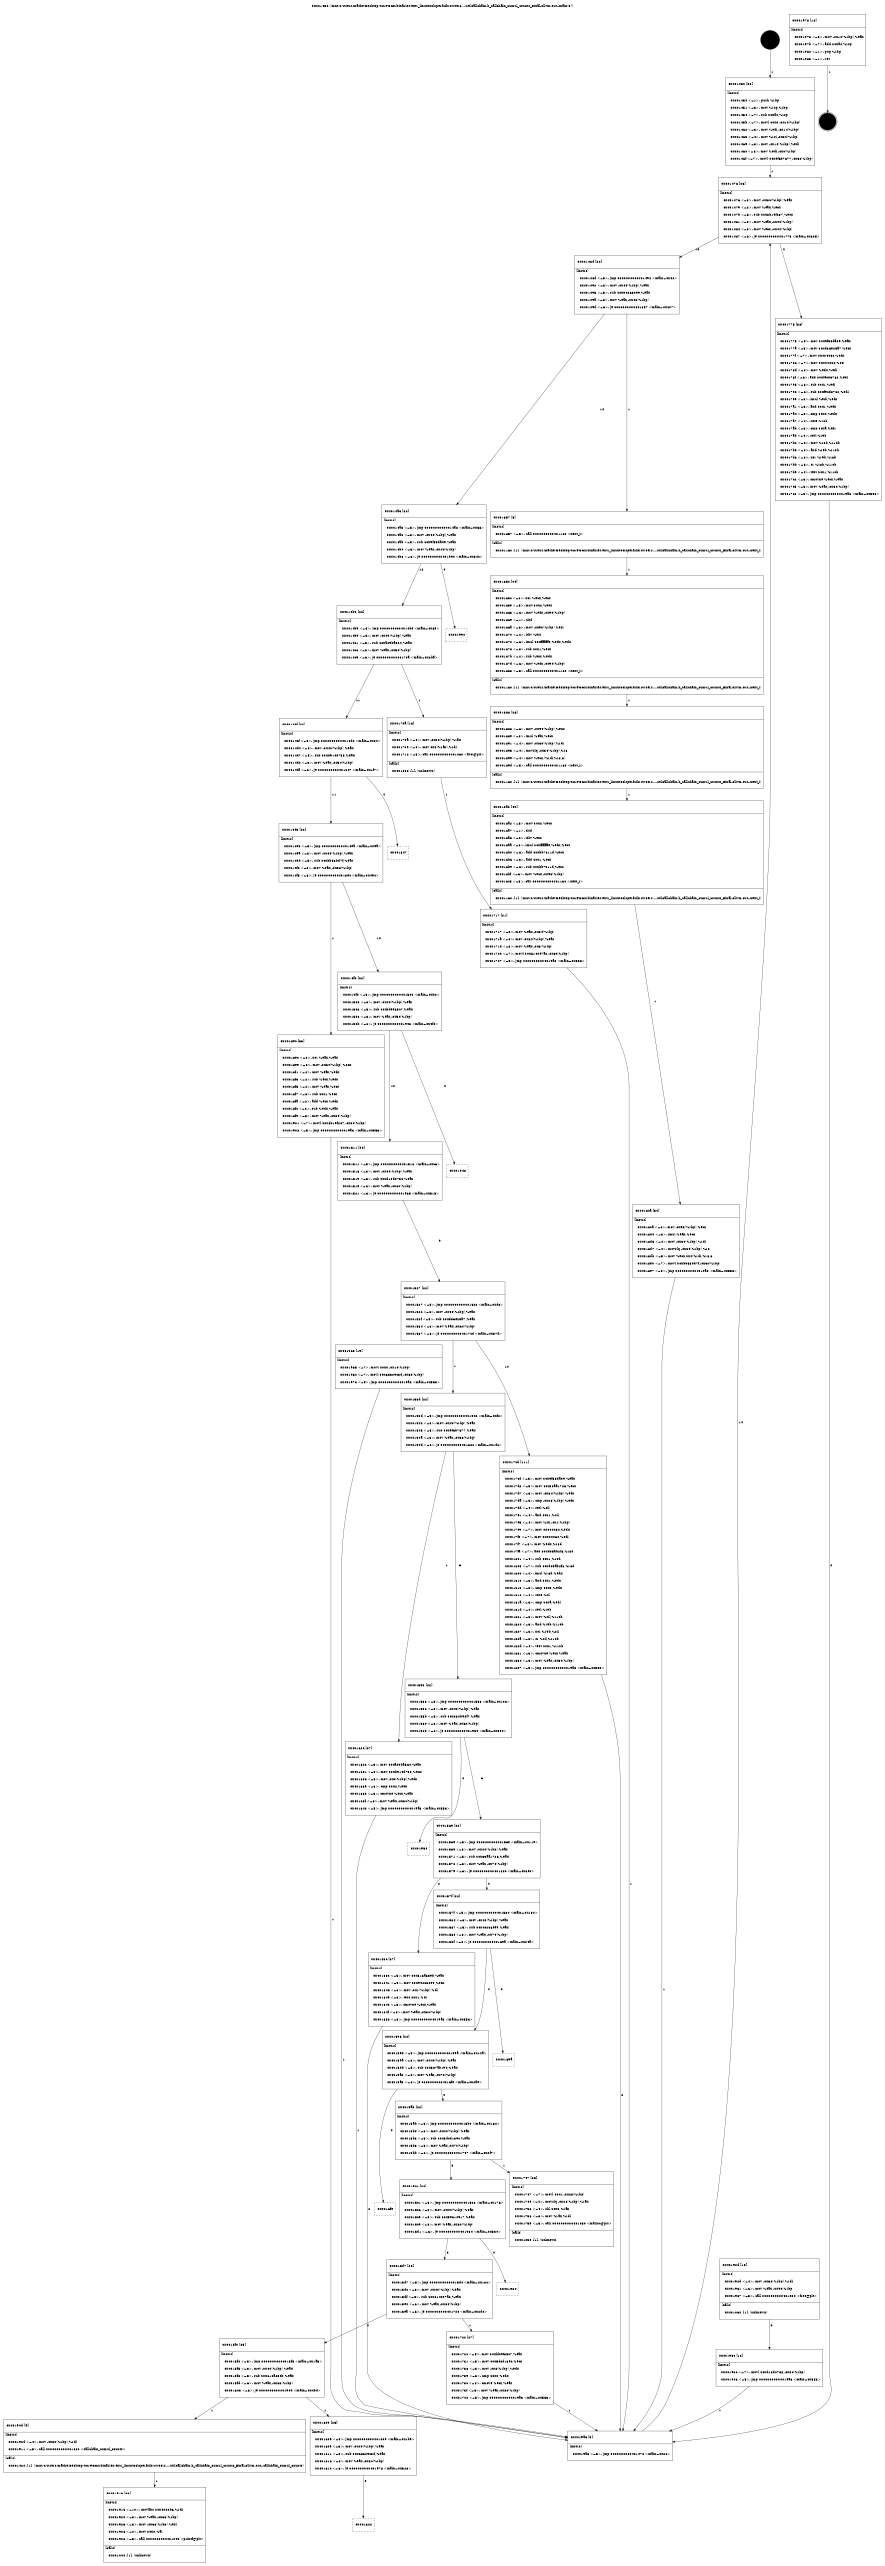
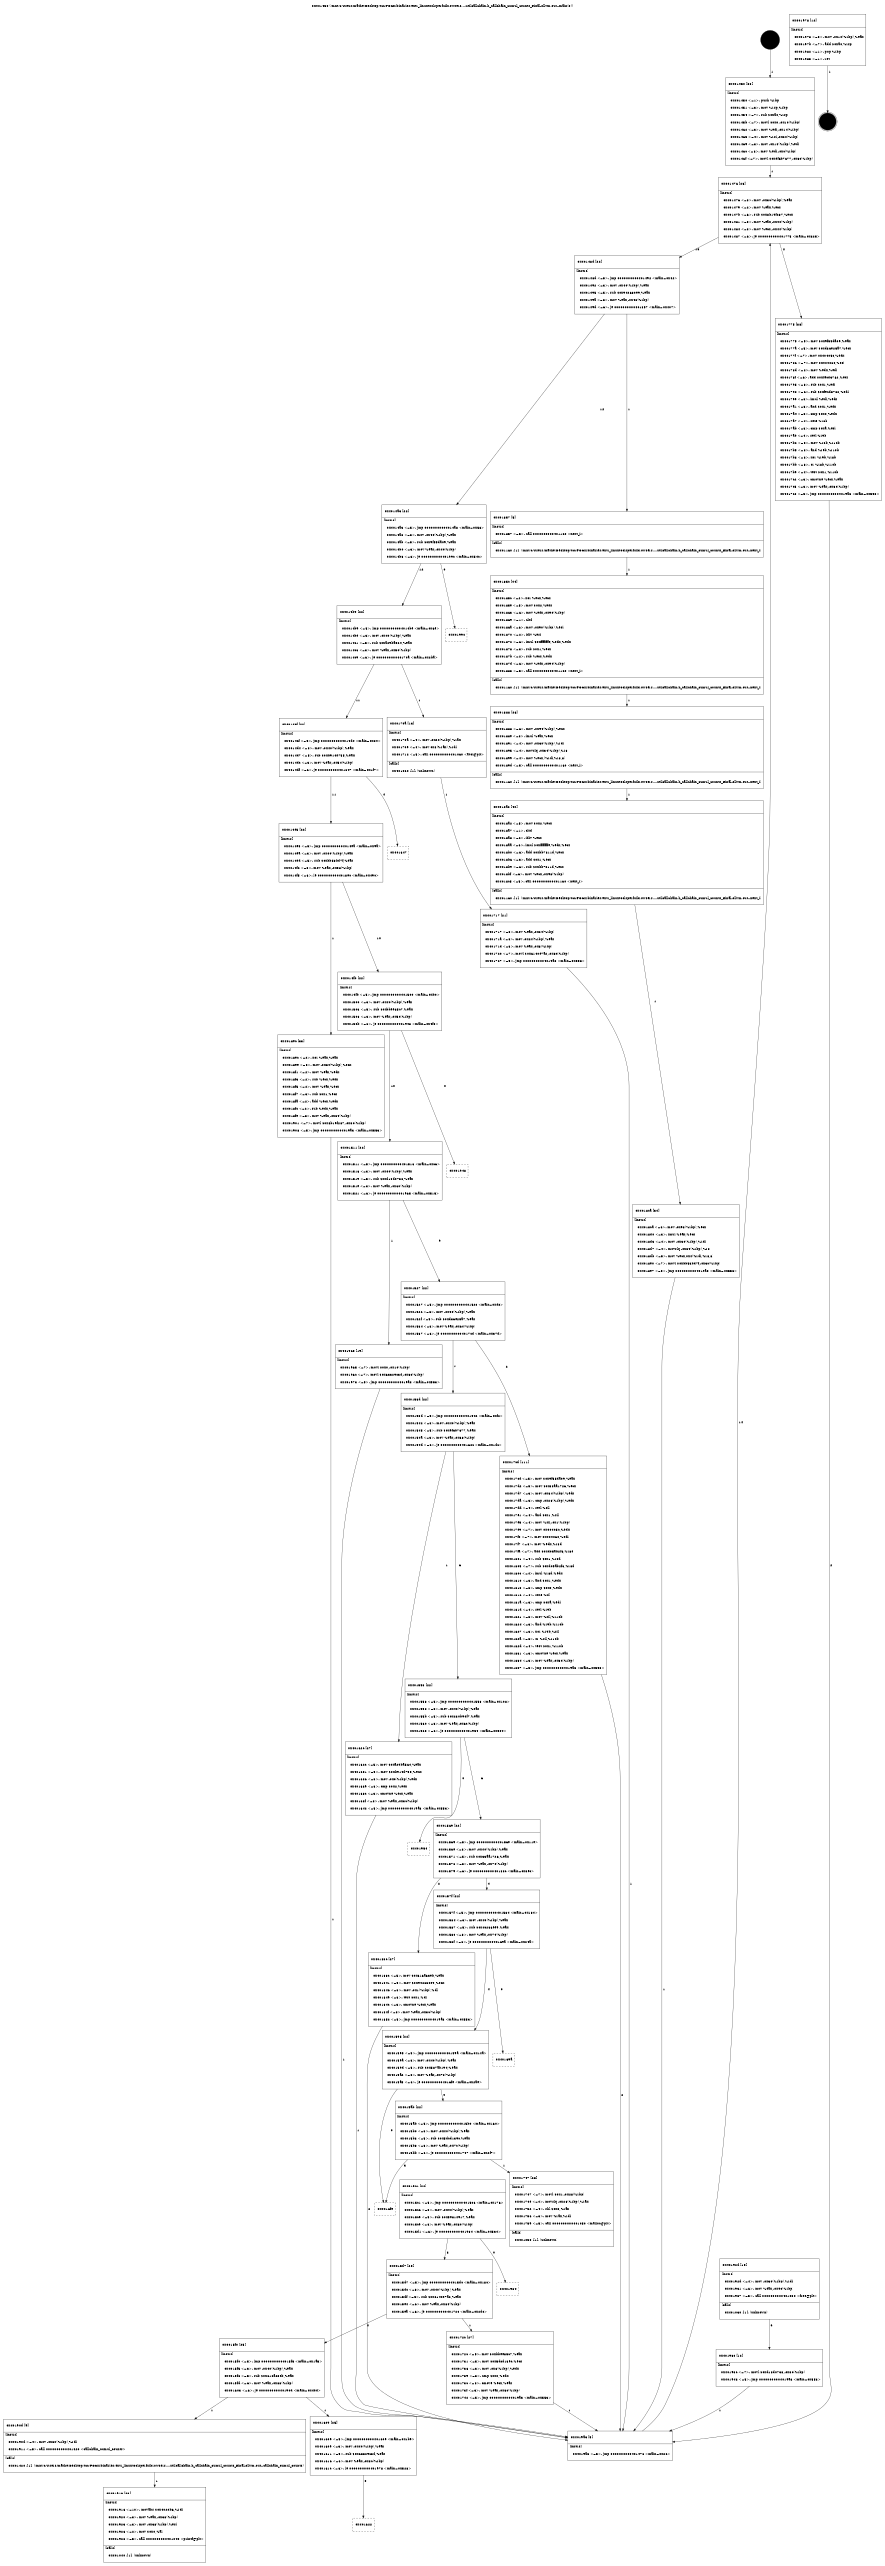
edge "0x401511 [22]" -> "0x401965 [19]": added, label "1"
edge "0x401527 [22]" -> "0x4017cd [111]": label " 14" -> " 2"
edge "0x4015ab [22]" -> "0x4015c1 [22]": now "0x4015ab [22]" -> "0x4016fe"
